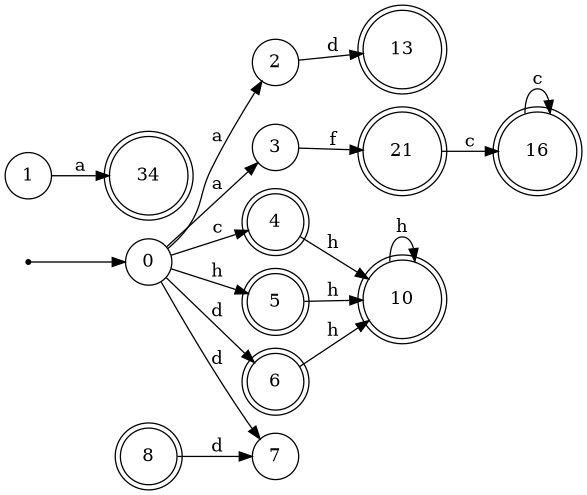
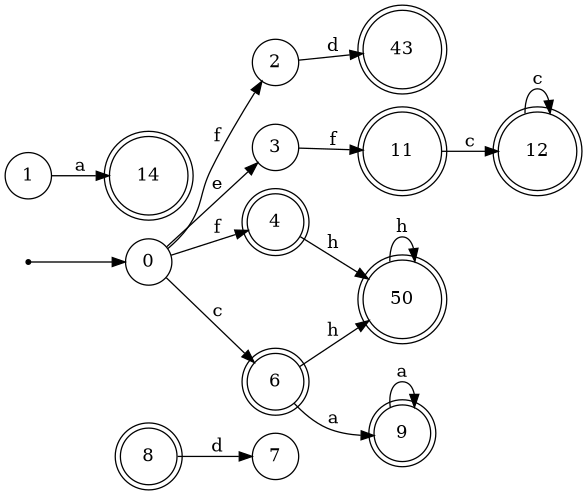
node "13": label "13" -> "43"
edge "0" -> "2": label "a" -> "f"
node "21": label "21" -> "11"
node "16": label "16" -> "12"
node "34": label "34" -> "14"
edge "0" -> "3": label "a" -> "e"
edge "0" -> "4": label "c" -> "f"
node "10": label "10" -> "50"
node "5": removed
edge "0" -> "6": label "d" -> "c"
edge "0" -> "7": removed, label "d"
node "9": added
